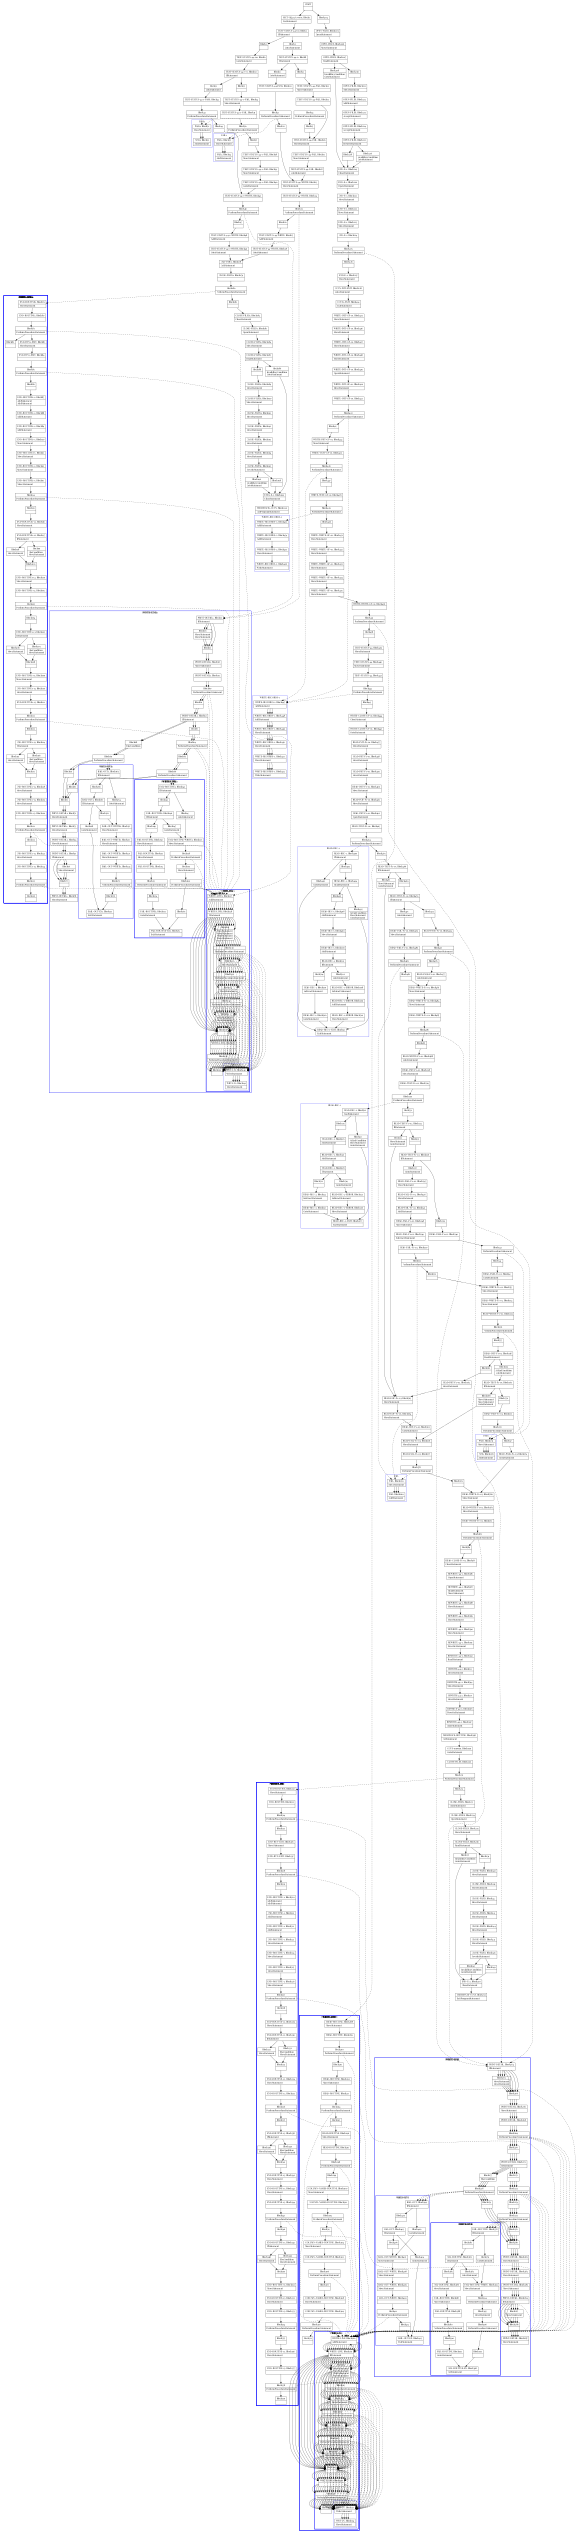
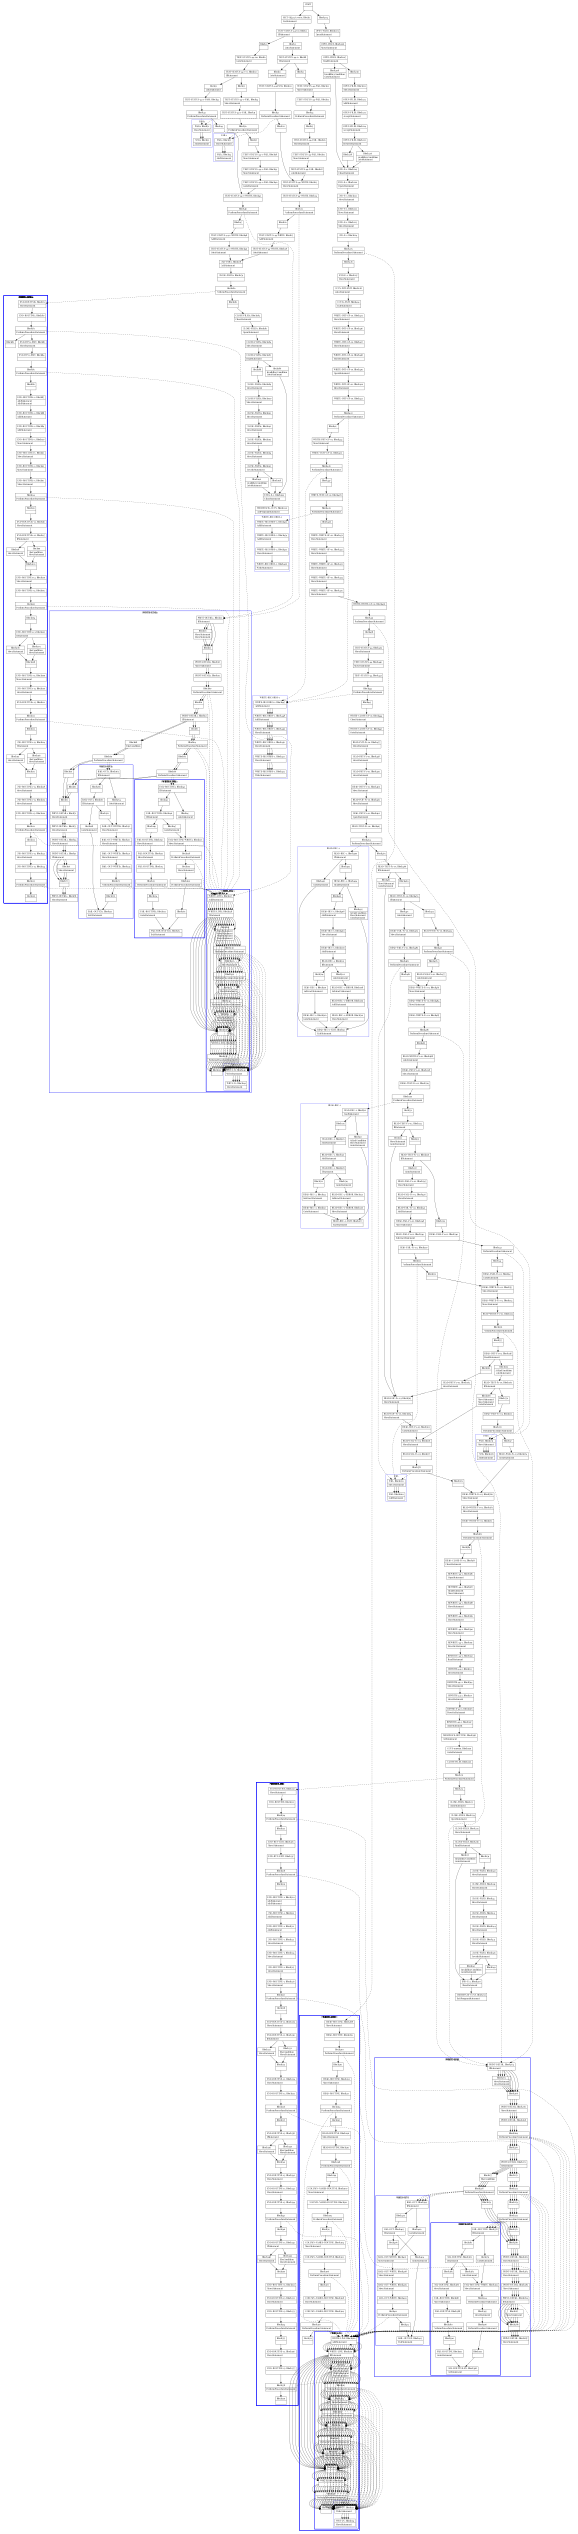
edge "TEST-STATUS-44-FAIL. Block13" -> "TEST-STATUS-44-FAIL. Block16": now "TEST-STATUS-44-FAIL. Block13" -> "Block14"
